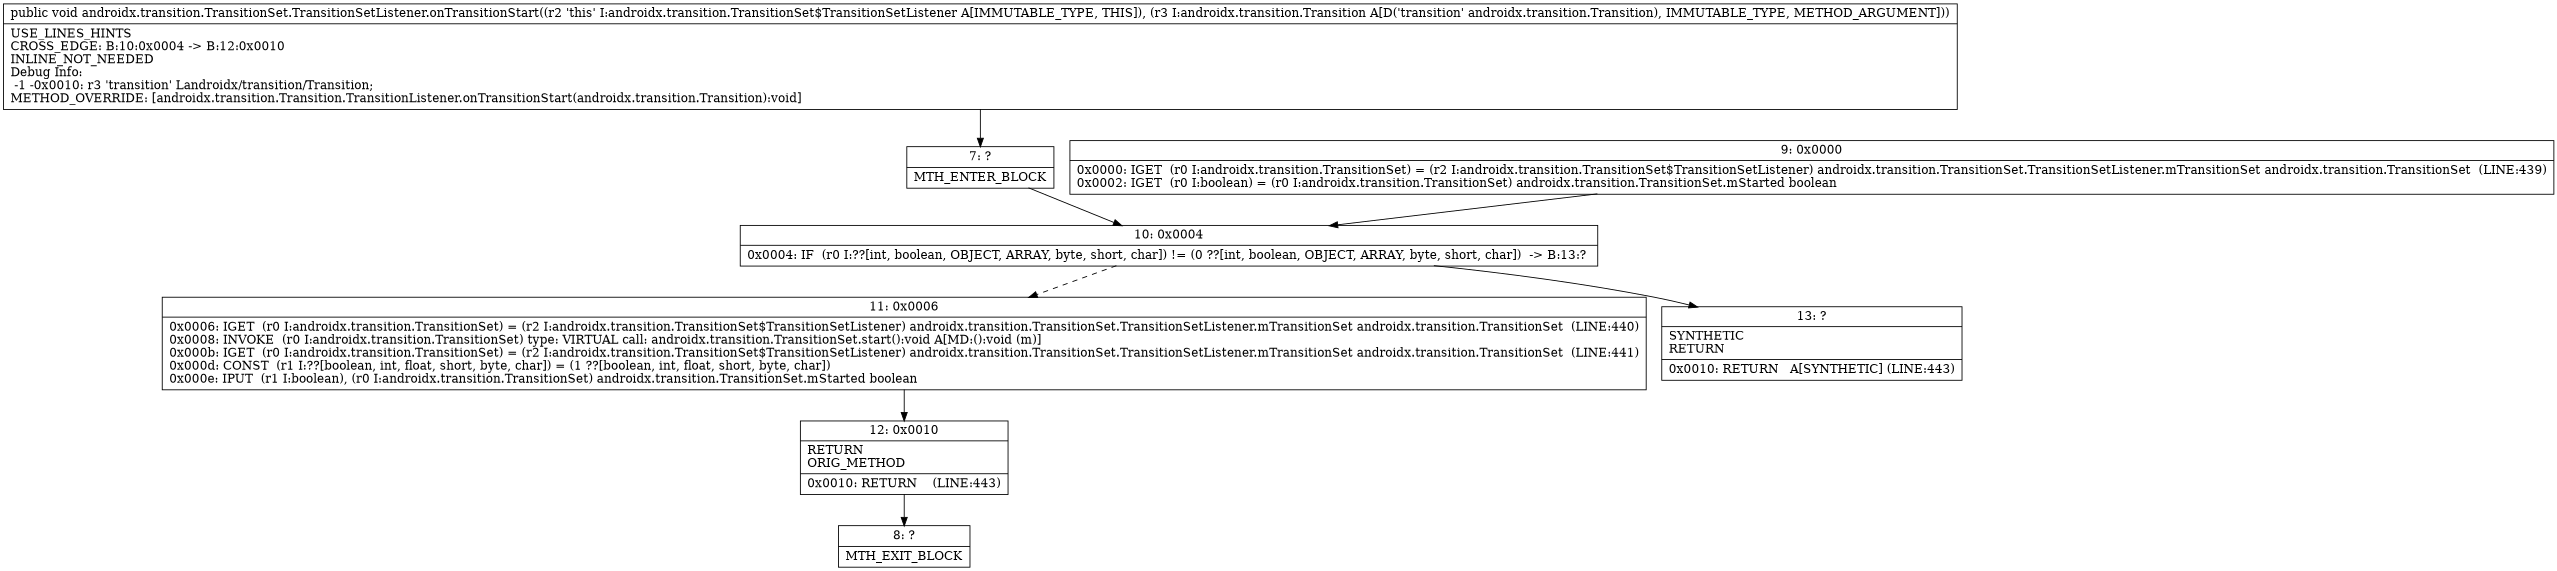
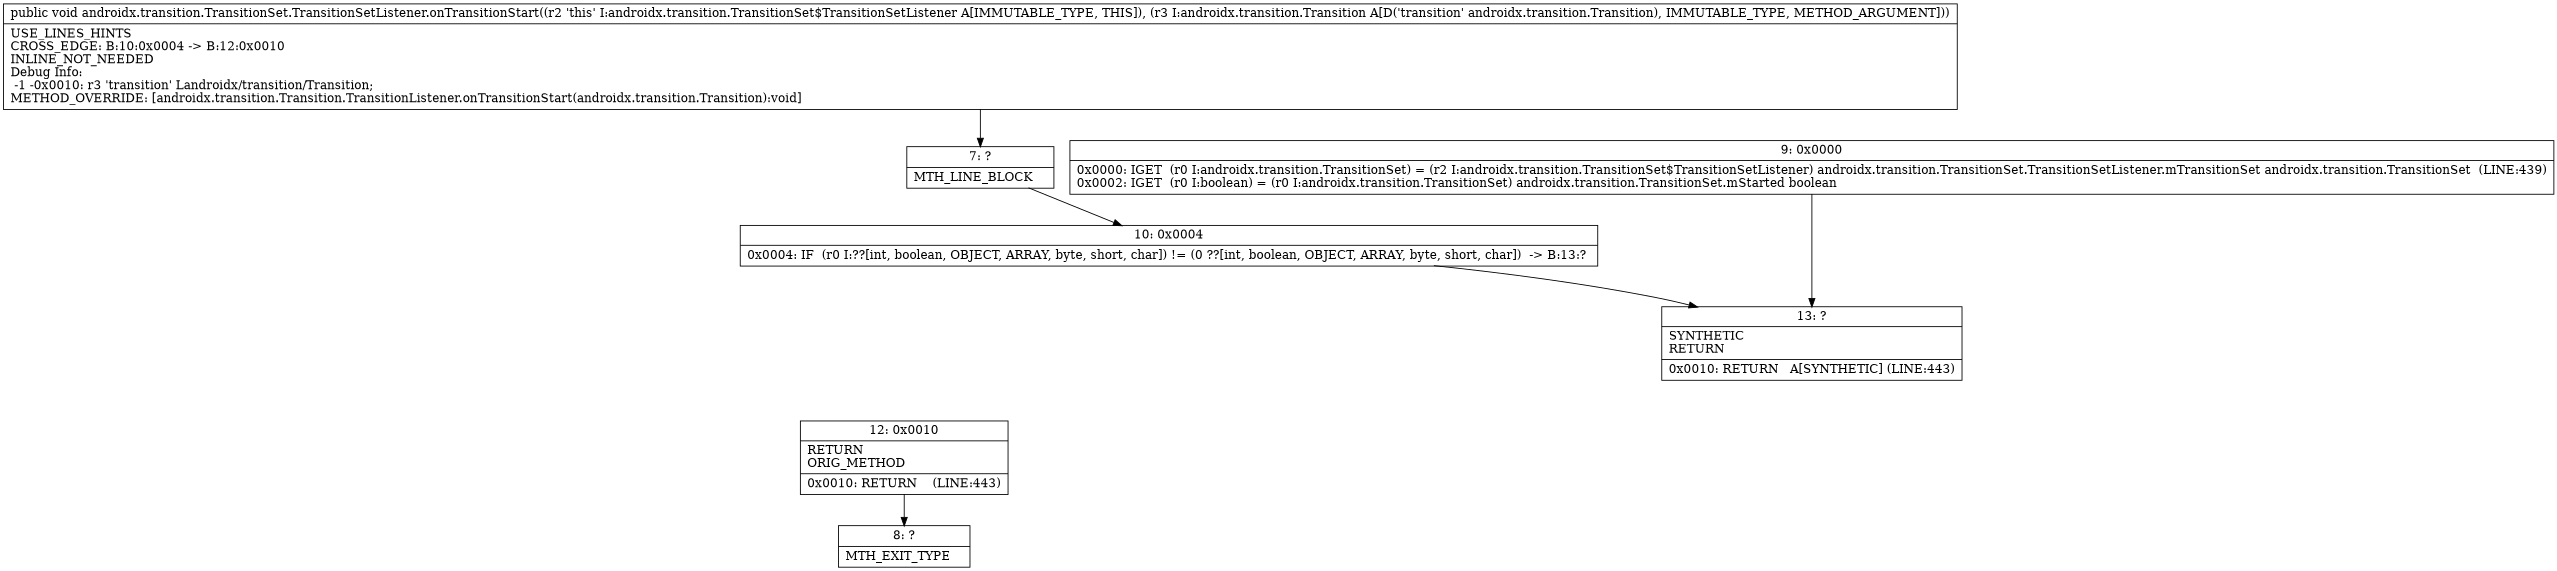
node "7: ?": text "MTH_ENTER_BLOCK" -> "MTH_LINE_BLOCK"
edge "9: 0x0000" -> "10: 0x0004": now "9: 0x0000" -> "13: ?"
node "11: 0x0006": removed
node "8: ?": text "MTH_EXIT_BLOCK" -> "MTH_EXIT_TYPE"
